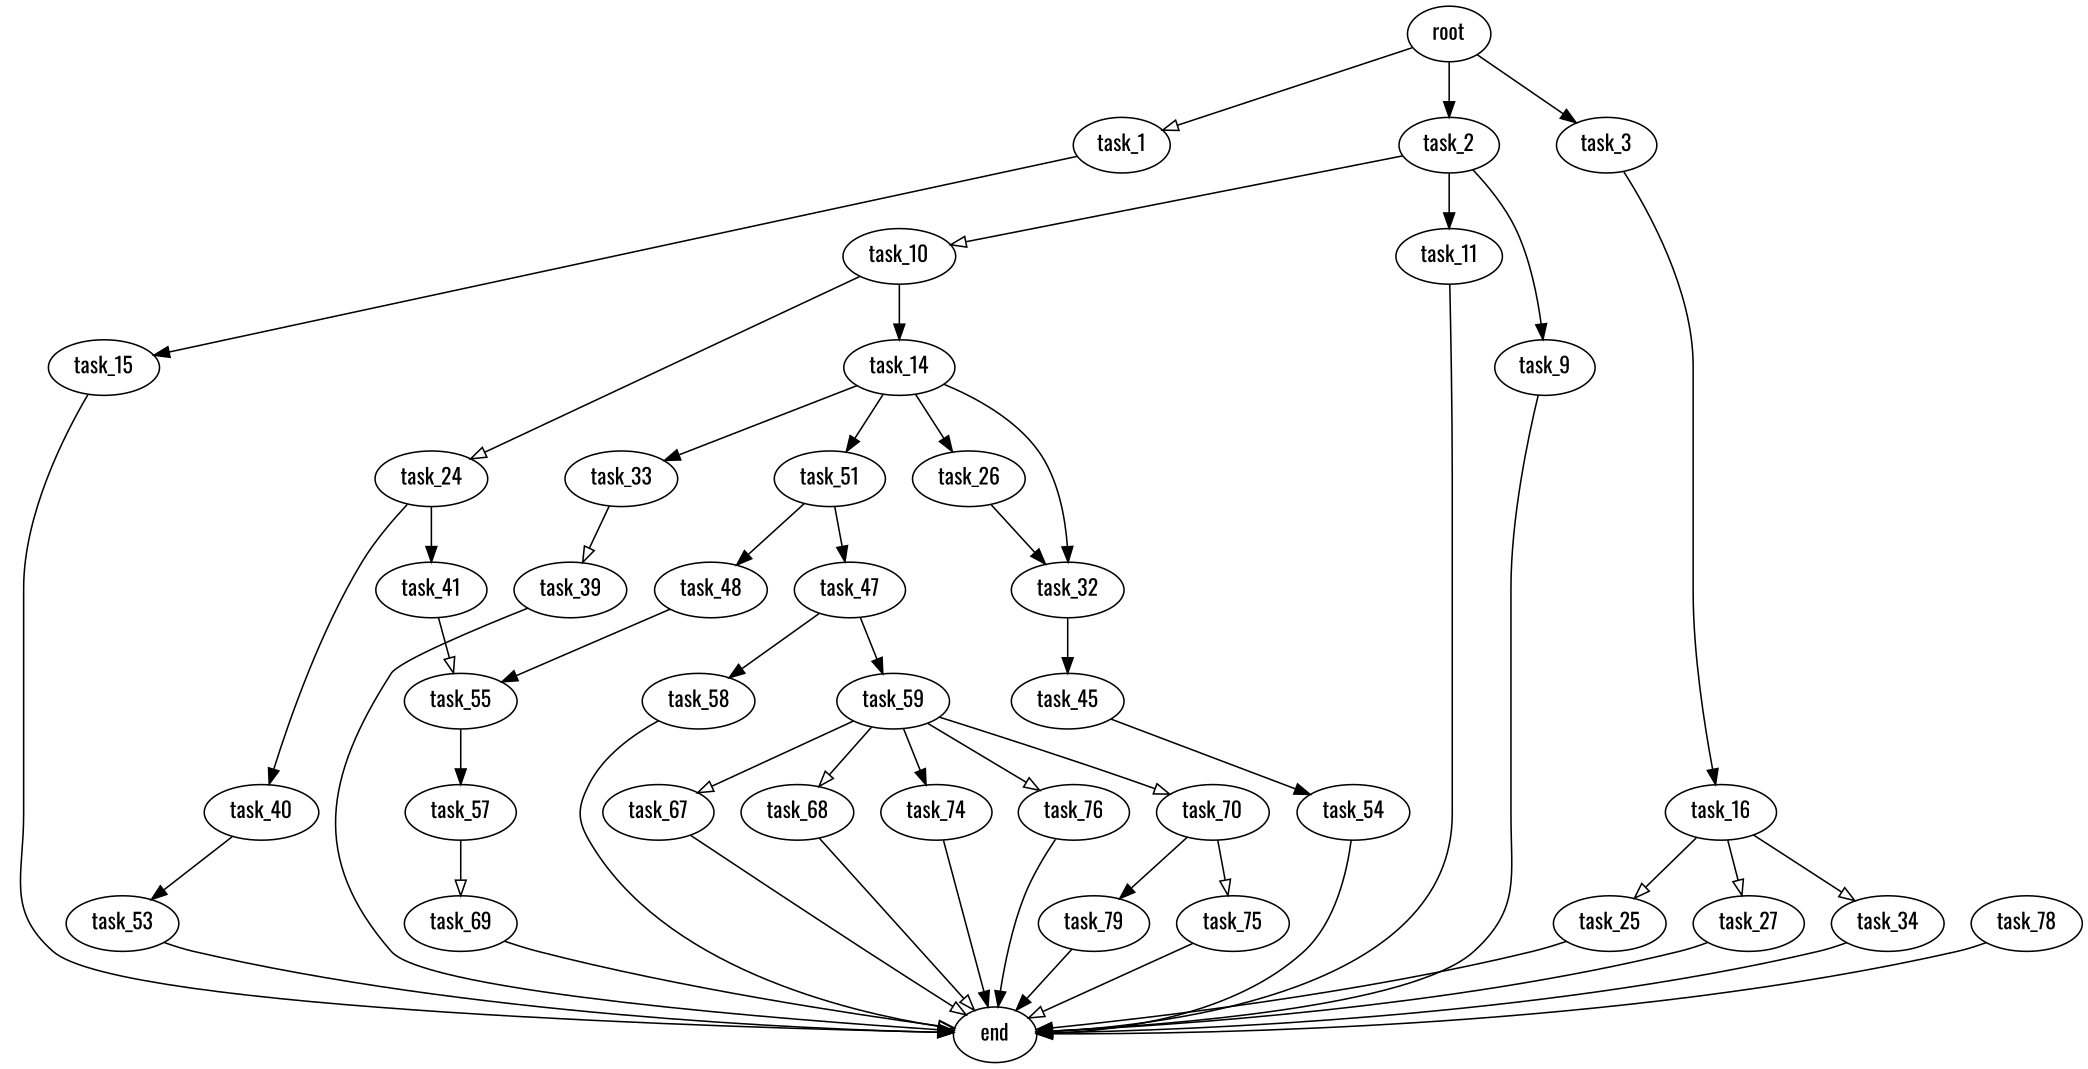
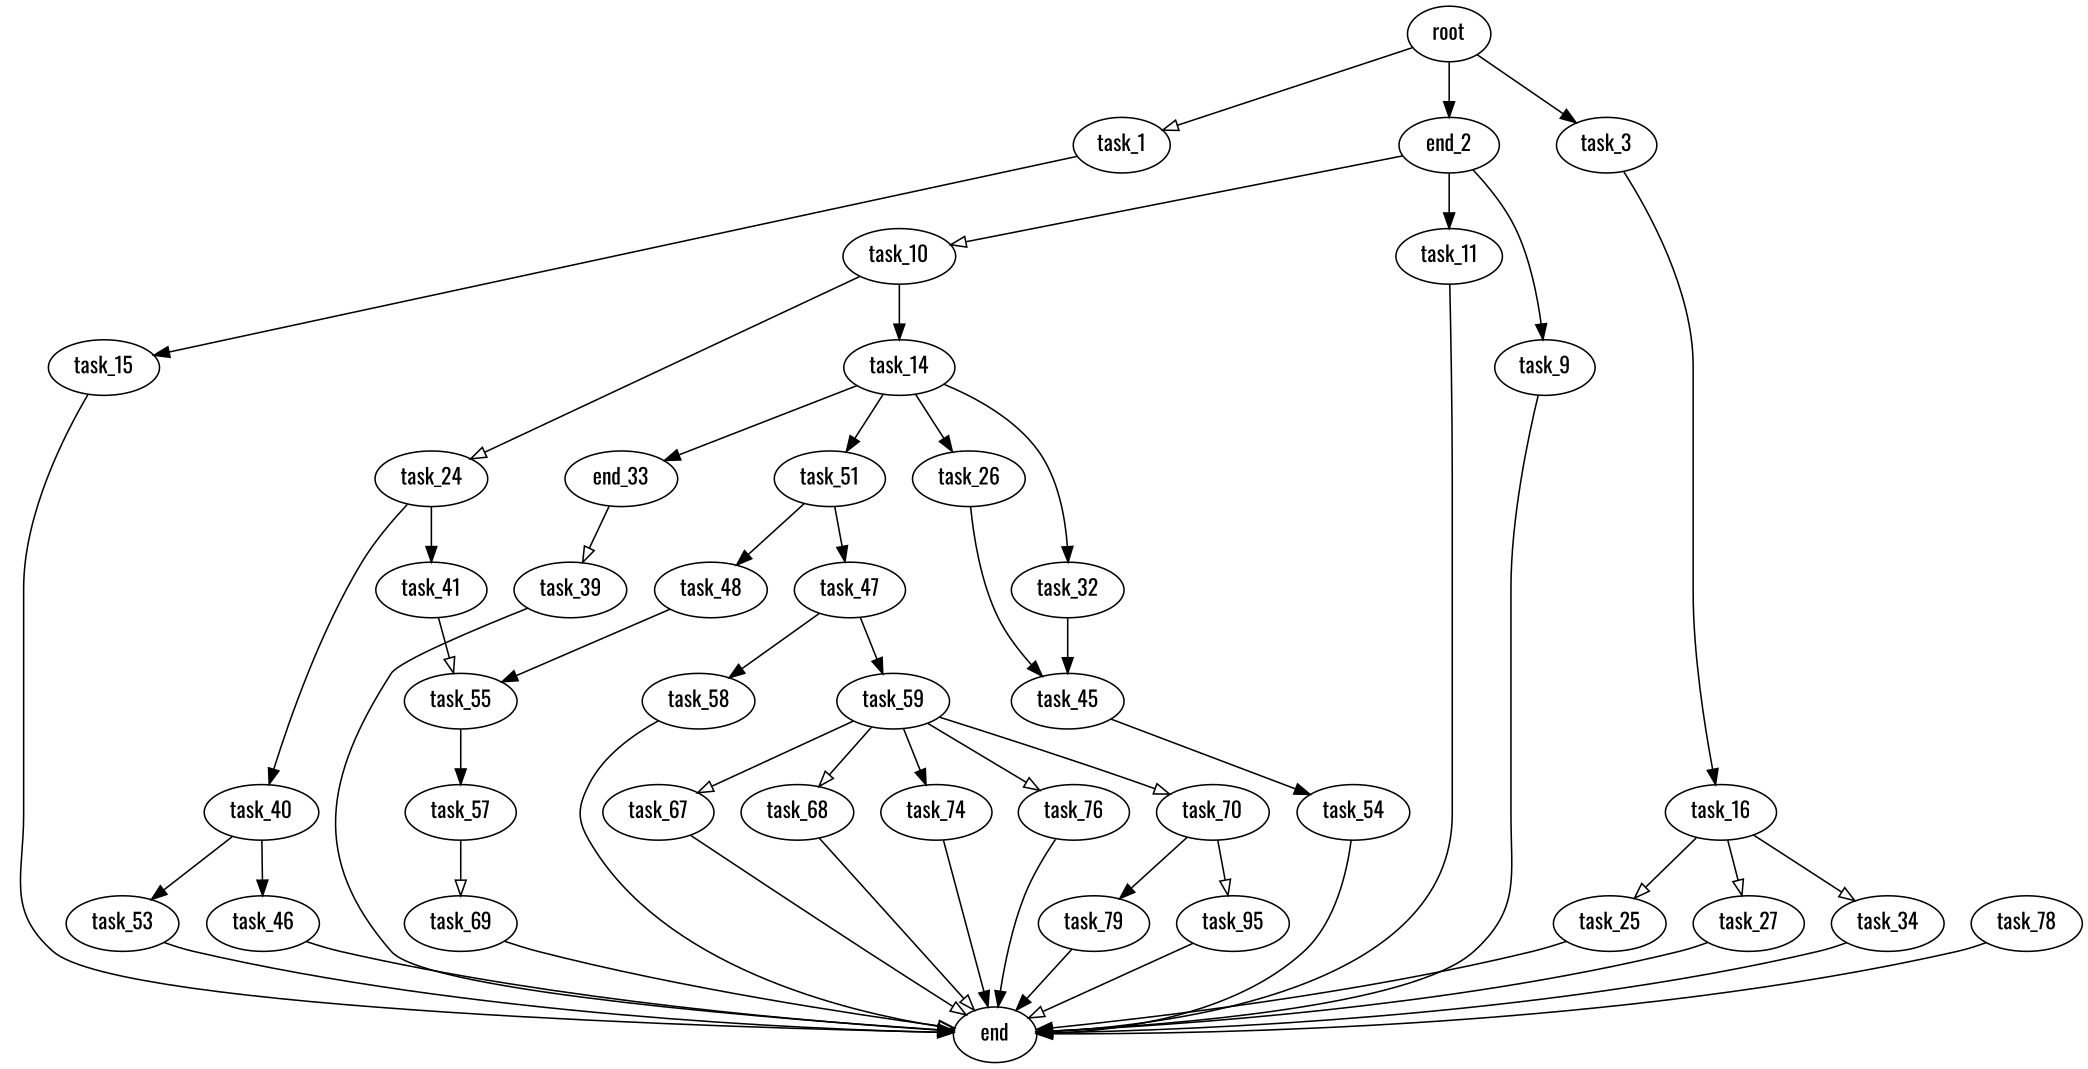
node "task_2": label "task_2" -> "end_2"
node "task_33": label "task_33" -> "end_33"
edge "task_26" -> "task_32": now "task_26" -> "task_45"
node "task_46": added
node "task_75": label "task_75" -> "task_95"
